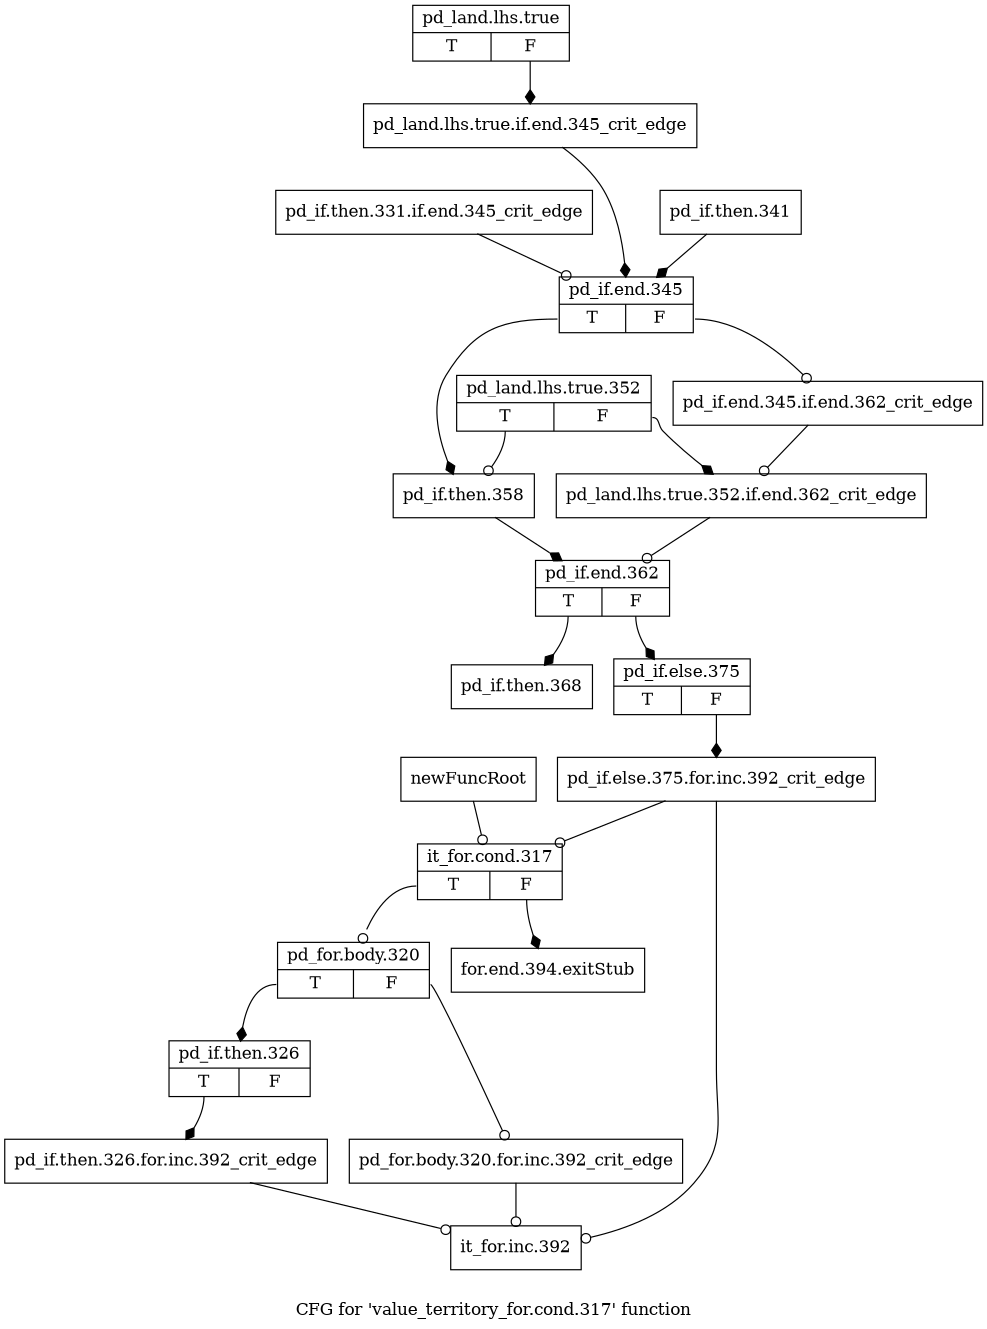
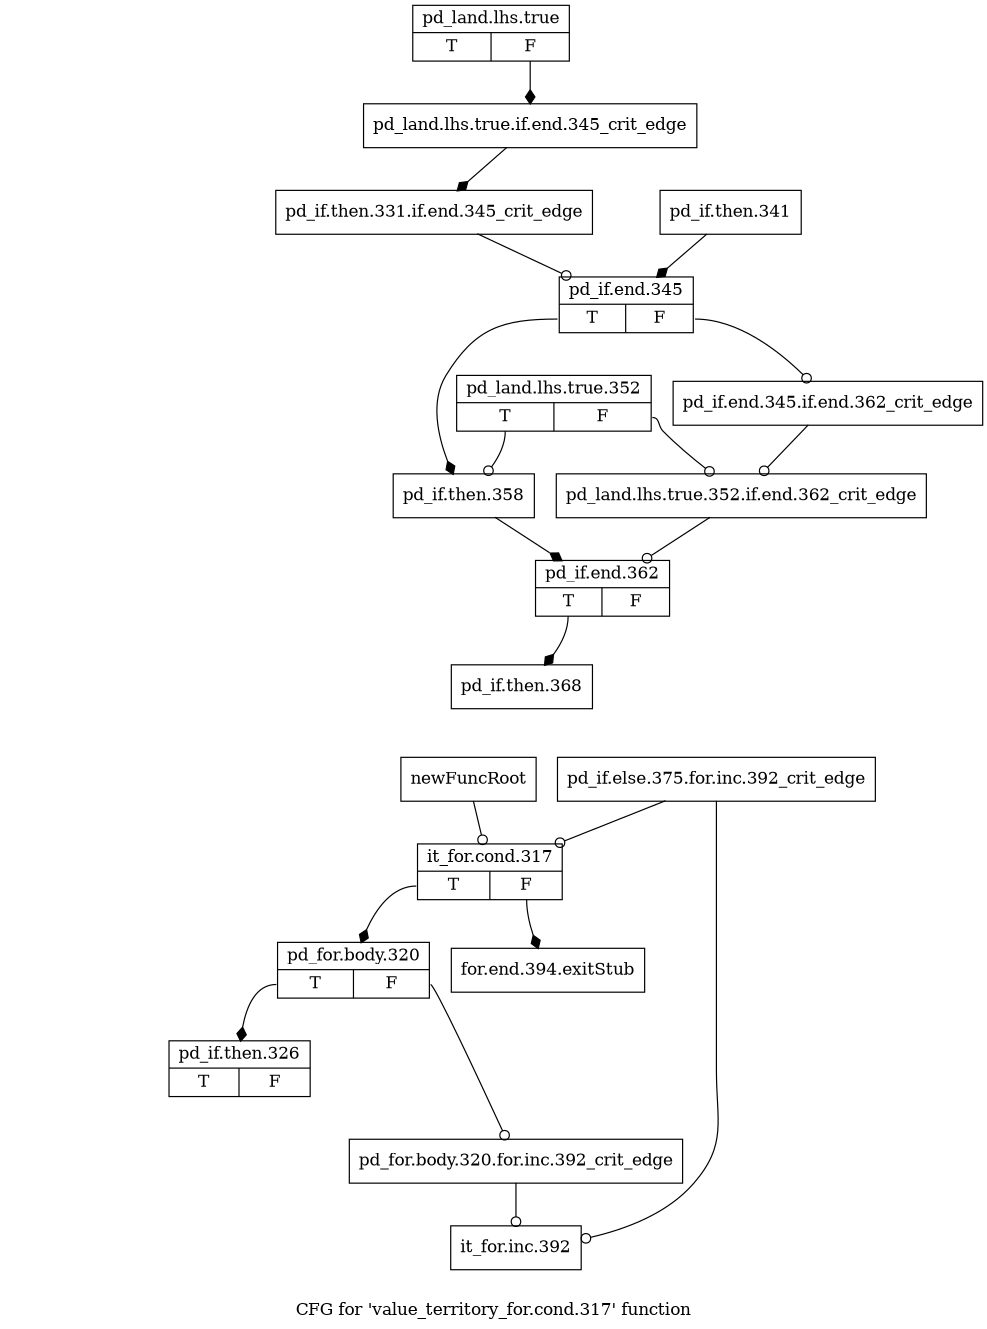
edge "pd_land.lhs.true.if.end.345_crit_edge" -> "pd_if.end.345": now "pd_land.lhs.true.if.end.345_crit_edge" -> "pd_if.then.331.if.end.345_crit_edge"
edge "pd_land.lhs.true.352" -> "pd_land.lhs.true.352.if.end.362_crit_edge": arrowhead diamond -> odot
node "pd_if.else.375": removed
edge "it_for.cond.317" -> "pd_for.body.320": arrowhead odot -> diamond
node "pd_if.then.326.for.inc.392_crit_edge": removed
